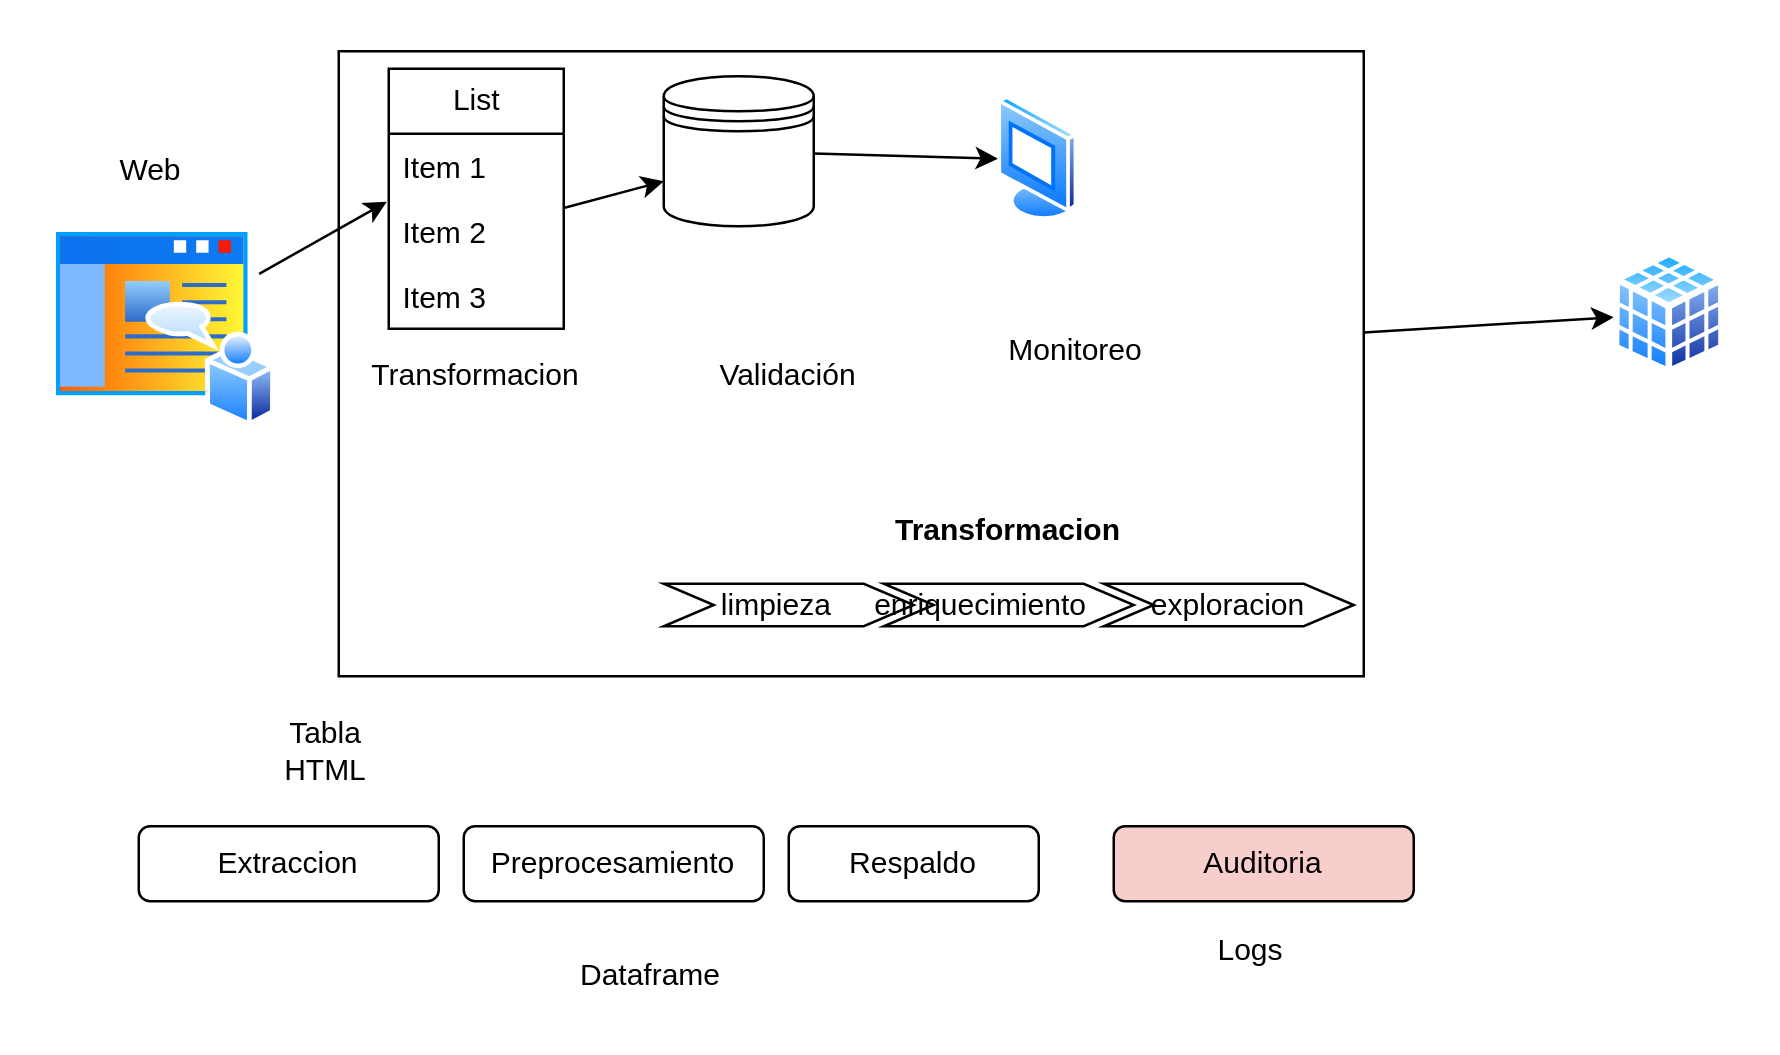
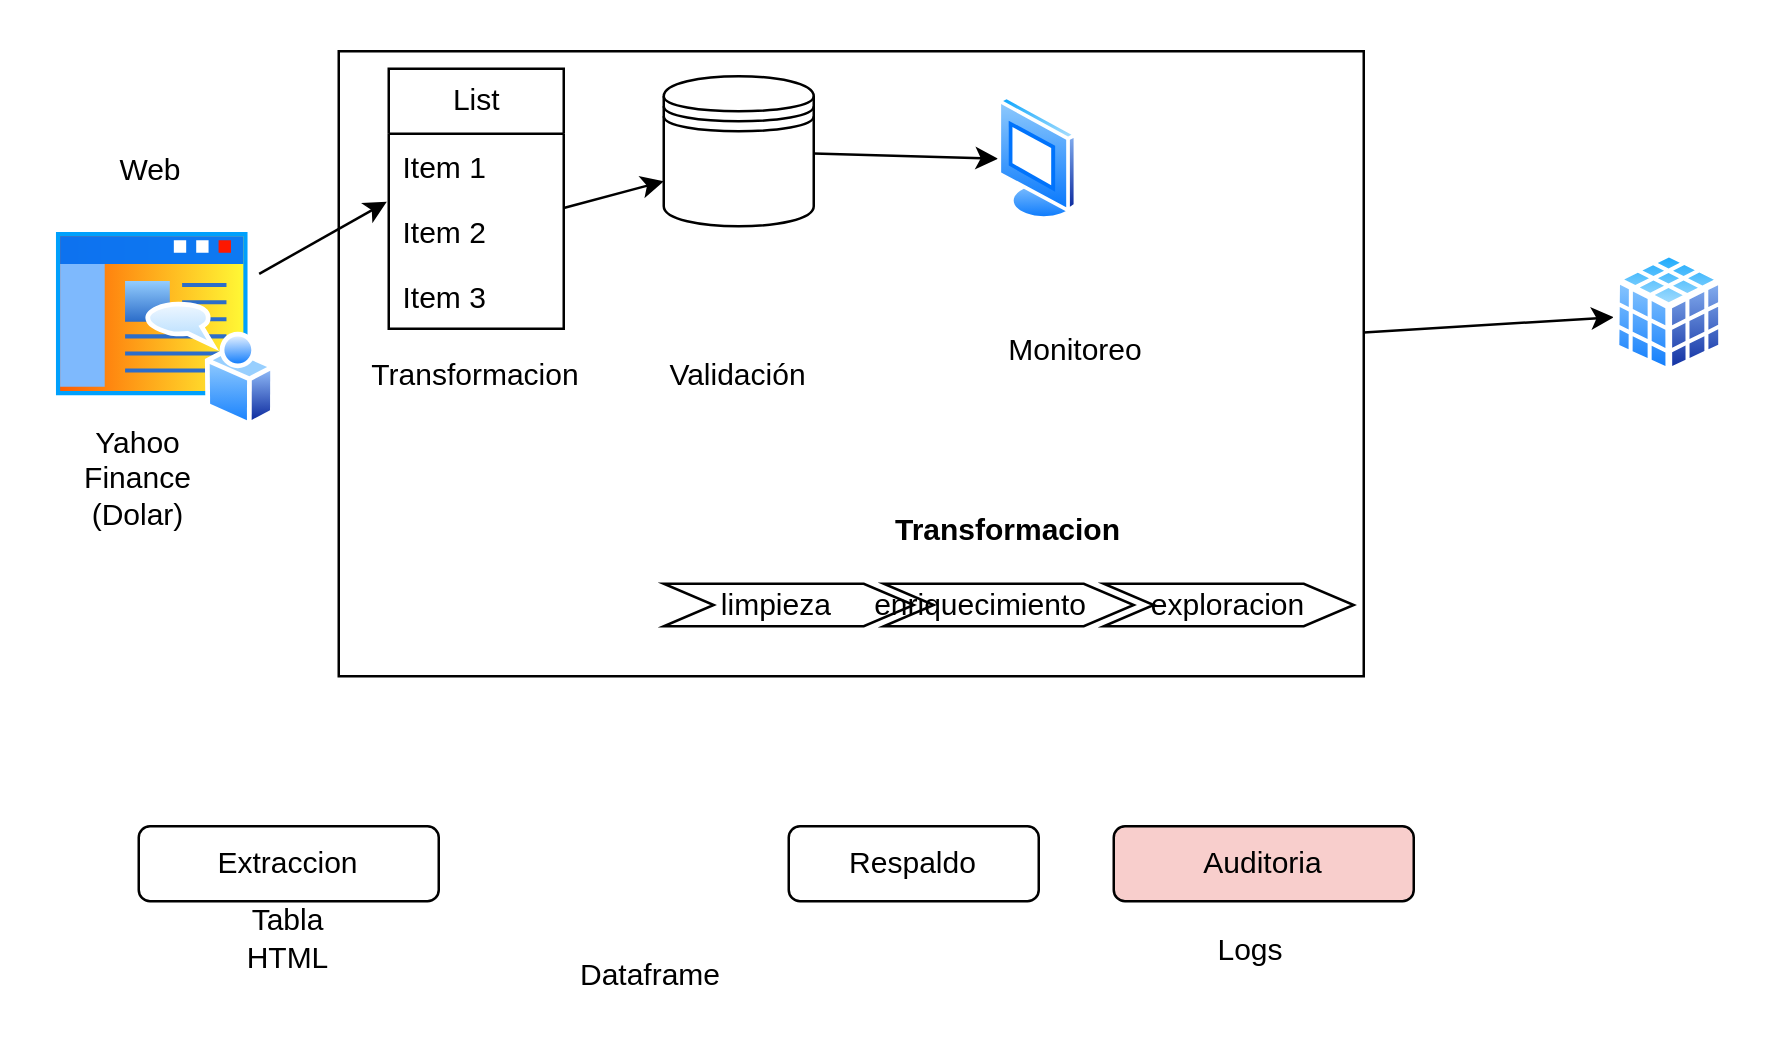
node "Validación": moved (789, 376) -> (739, 376)
node "Yahoo Finance (Dolar)": added
node "Tabla HTML": moved (326, 751) -> (289, 939)
node "Preprocesamiento": removed
